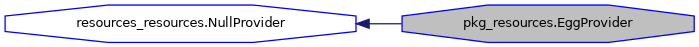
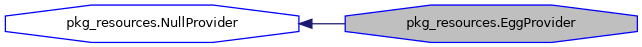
node "resources_resources.NullProvider": label "resources_resources.NullProvider" -> "pkg_resources.NullProvider"
